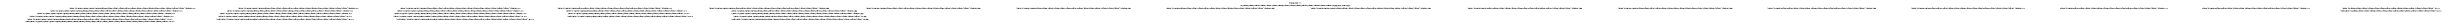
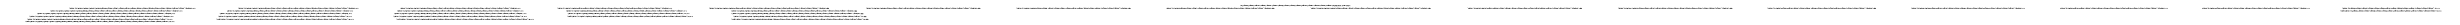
node "[ 96:(empty_gripper yumi gripper) ] :: (init) :: 1": removed
